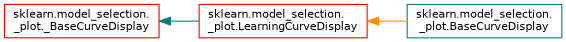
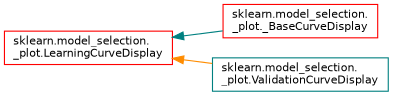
edge "sklearn.model_selection. _plot.LearningCurveDisplay" -> "sklearn.model_selection. _plot._BaseCurveDisplay": reversed
node "sklearn.model_selection. _plot.BaseCurveDisplay": label "sklearn.model_selection. _plot.BaseCurveDisplay" -> "sklearn.model_selection. _plot.ValidationCurveDisplay"
